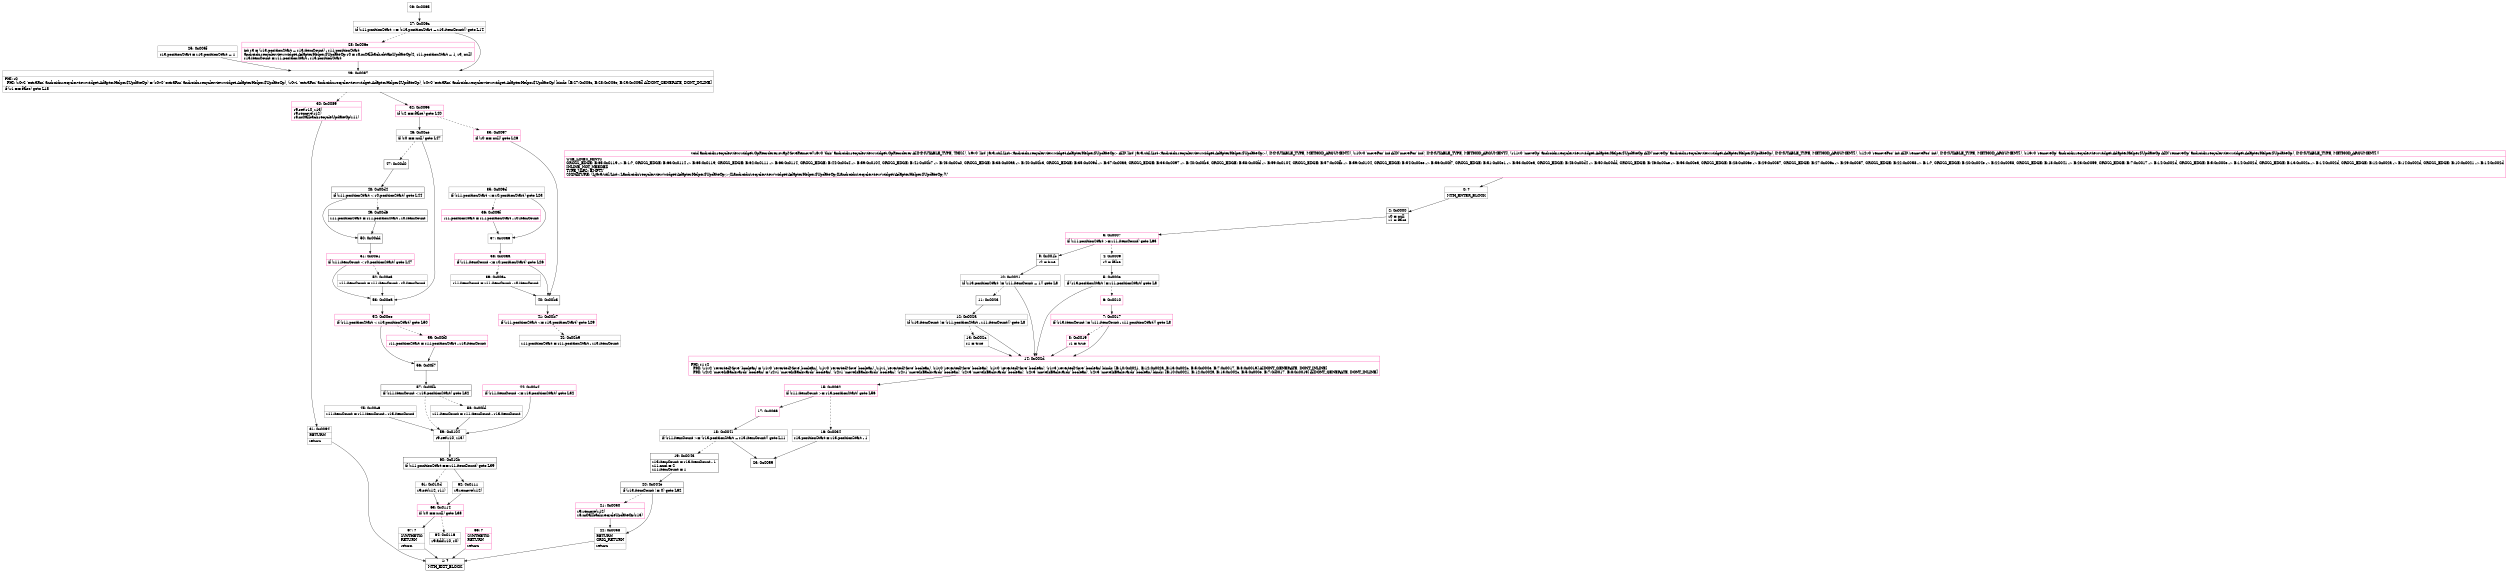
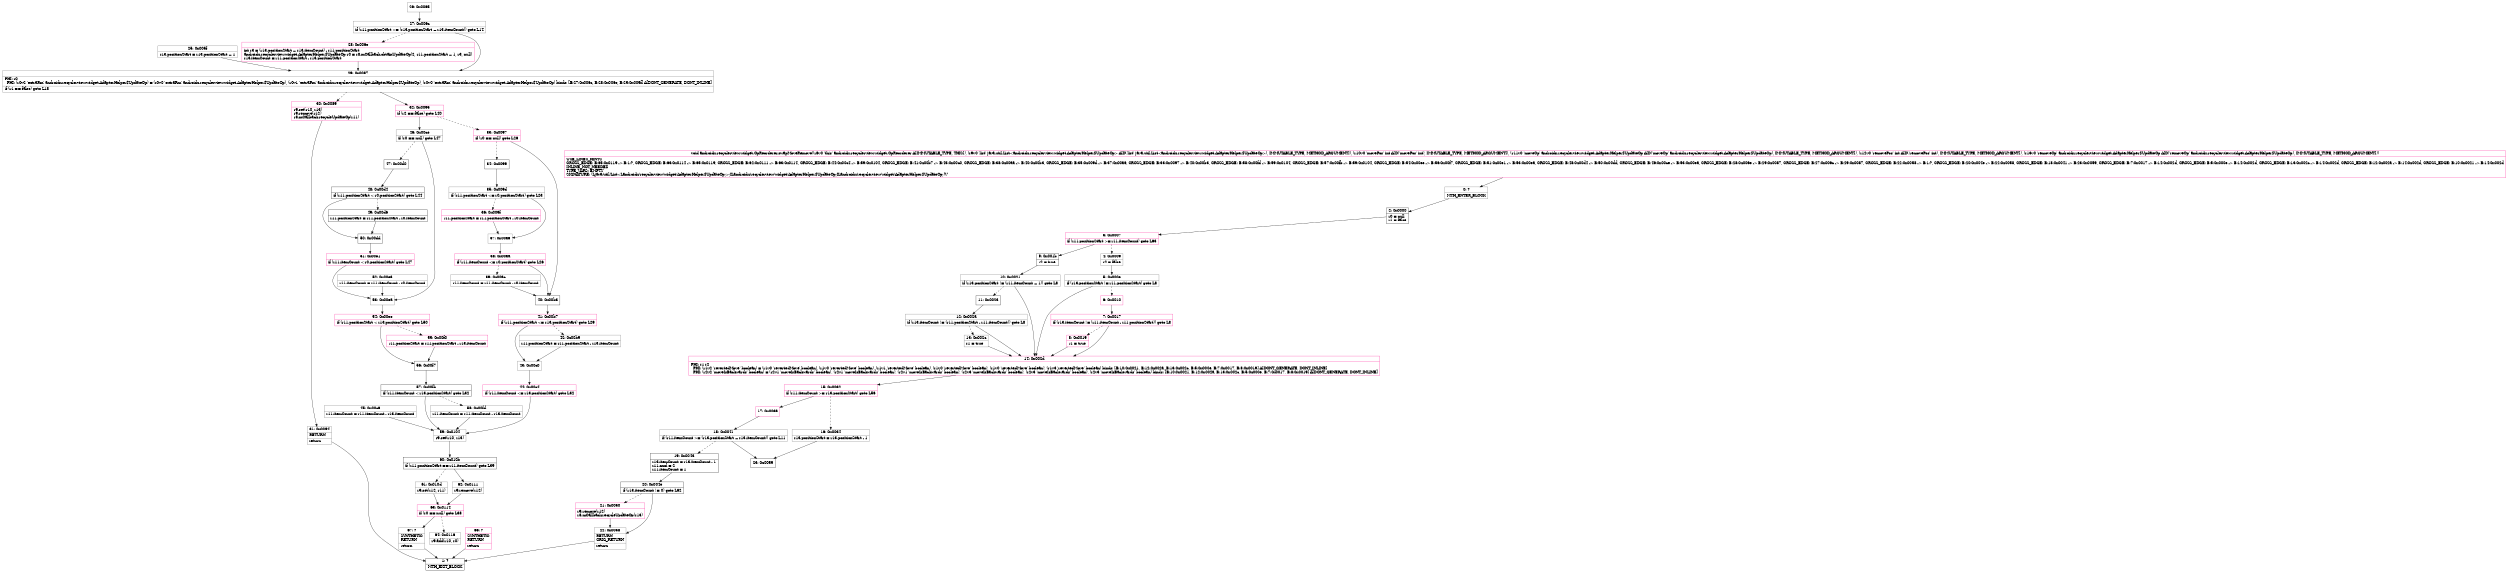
node "34: 0x0099": added
edge "51: 0x00e1" -> "52: 0x00e3": removed
node "43: 0x00c0": added
edge "57: 0x00fb" -> "59: 0x0104": style dashed -> solid
